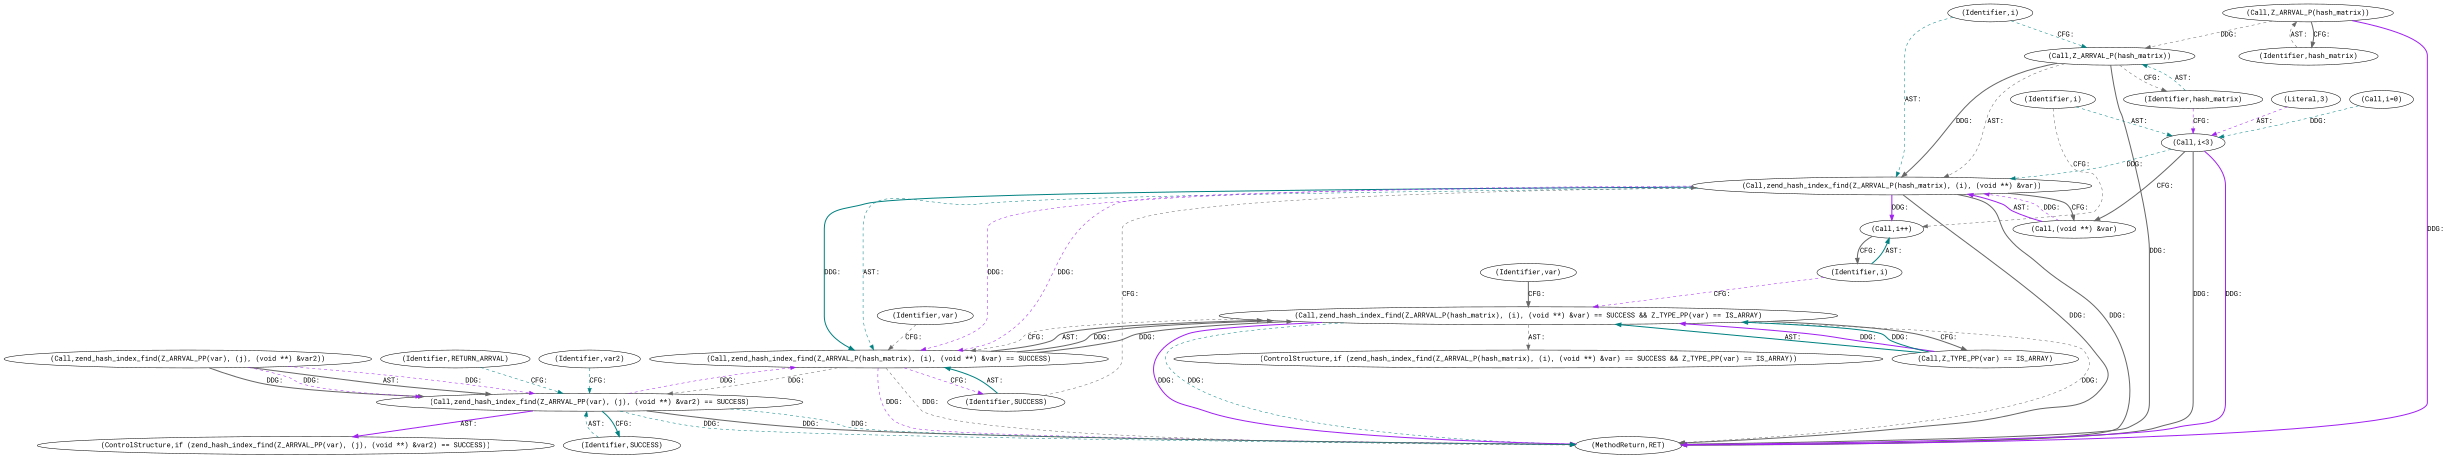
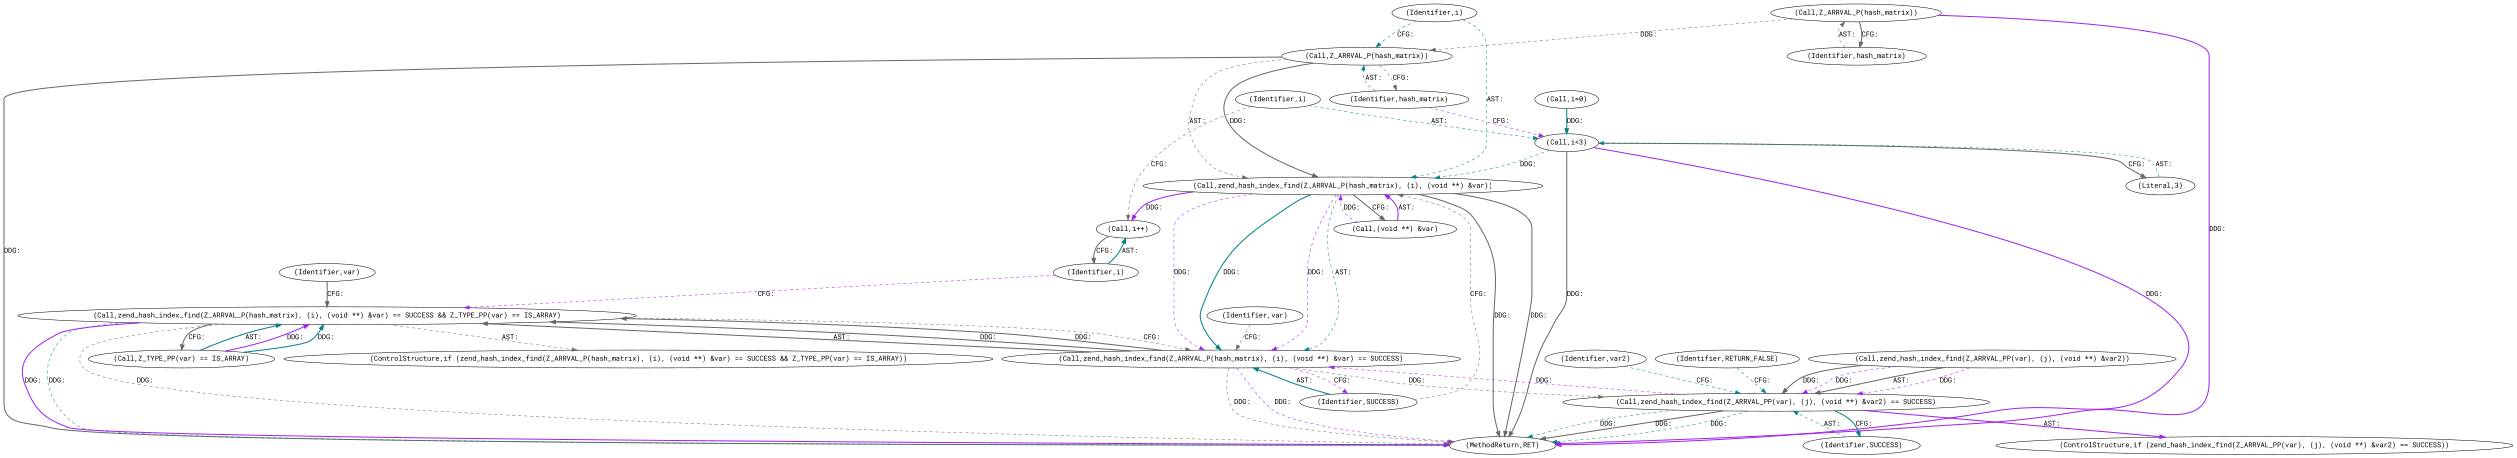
edge "(Literal,3)" -> "(Call,i<3)": color purple -> teal
edge "(Call,i=0)" -> "(Call,i<3)": style dashed -> bold
edge "(Call,i<3)" -> "(Call,(void **) &var)": now "(Call,i<3)" -> "(Literal,3)"
node "(Identifier,RETURN_ARRVAL)": label "(Identifier,RETURN_ARRVAL)" -> "(Identifier,RETURN_FALSE)"
